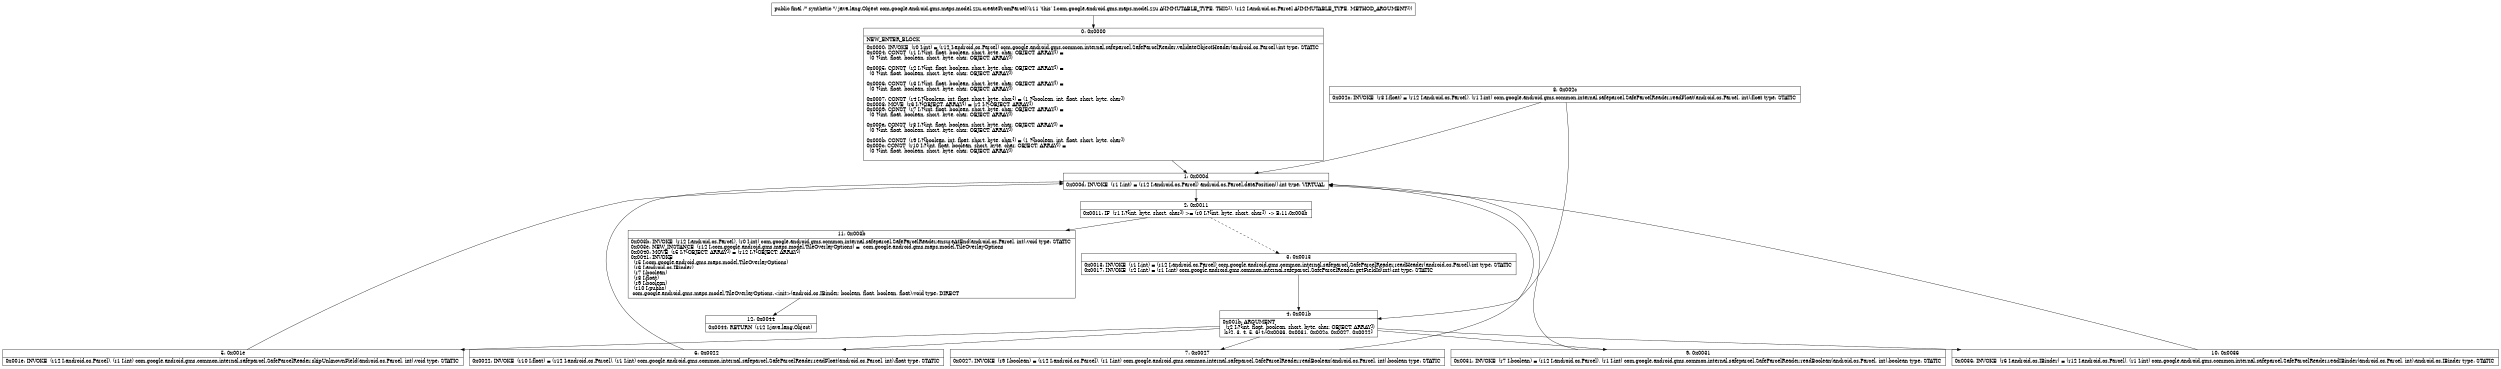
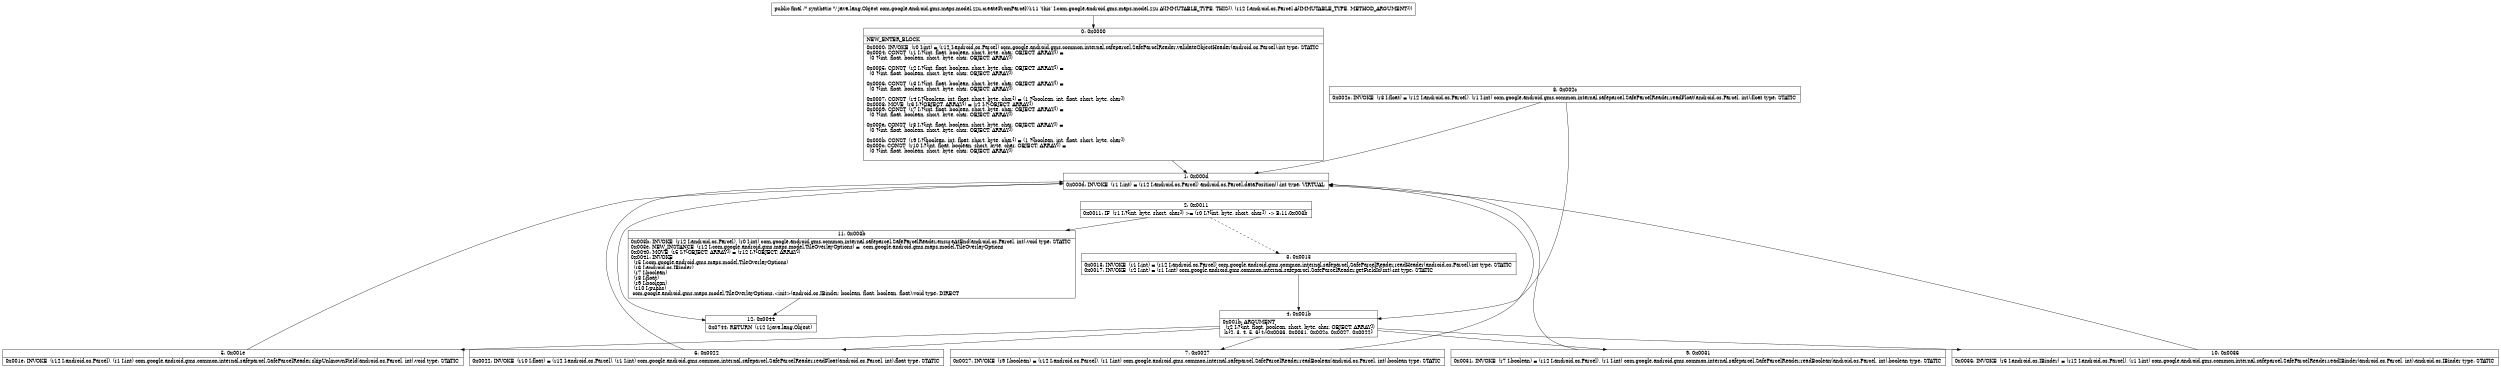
edge "1: 0x000d" -> "2: 0x0011": now "1: 0x000d" -> "12: 0x0044"
node "12: 0x0044": text "0x0044: RETURN  (r12 I:java.lang.Object)" -> "0x0744: RETURN  (r12 I:java.lang.Object)"
